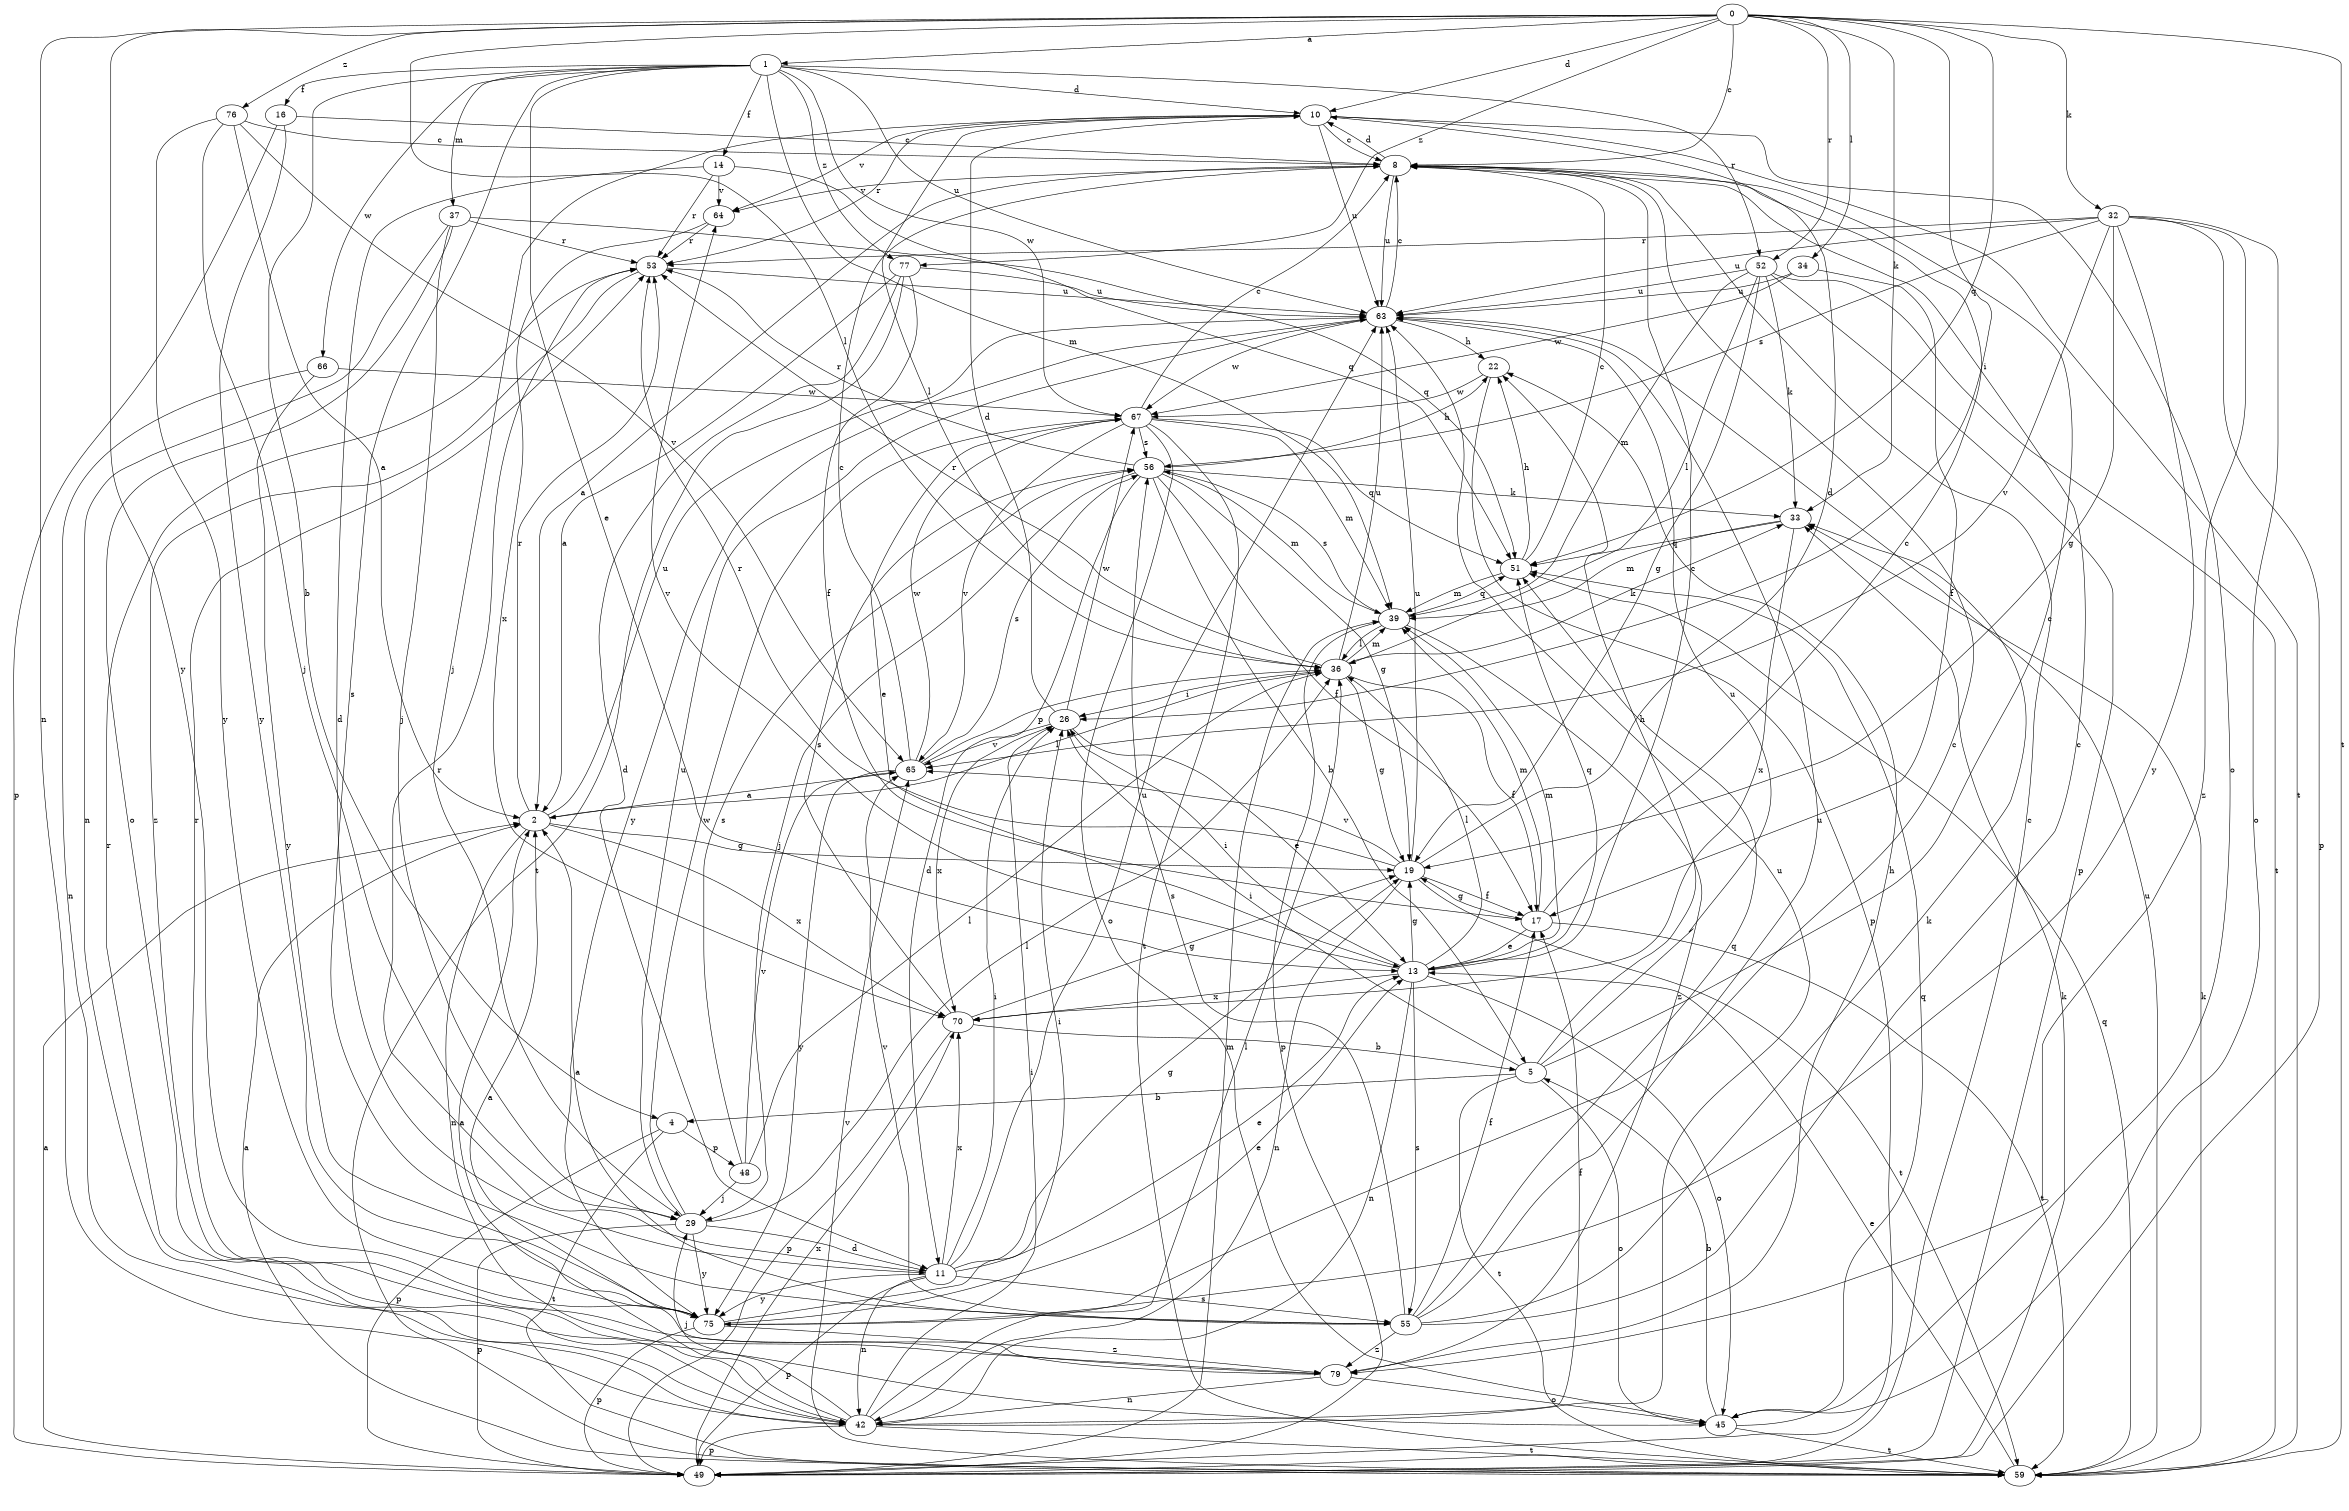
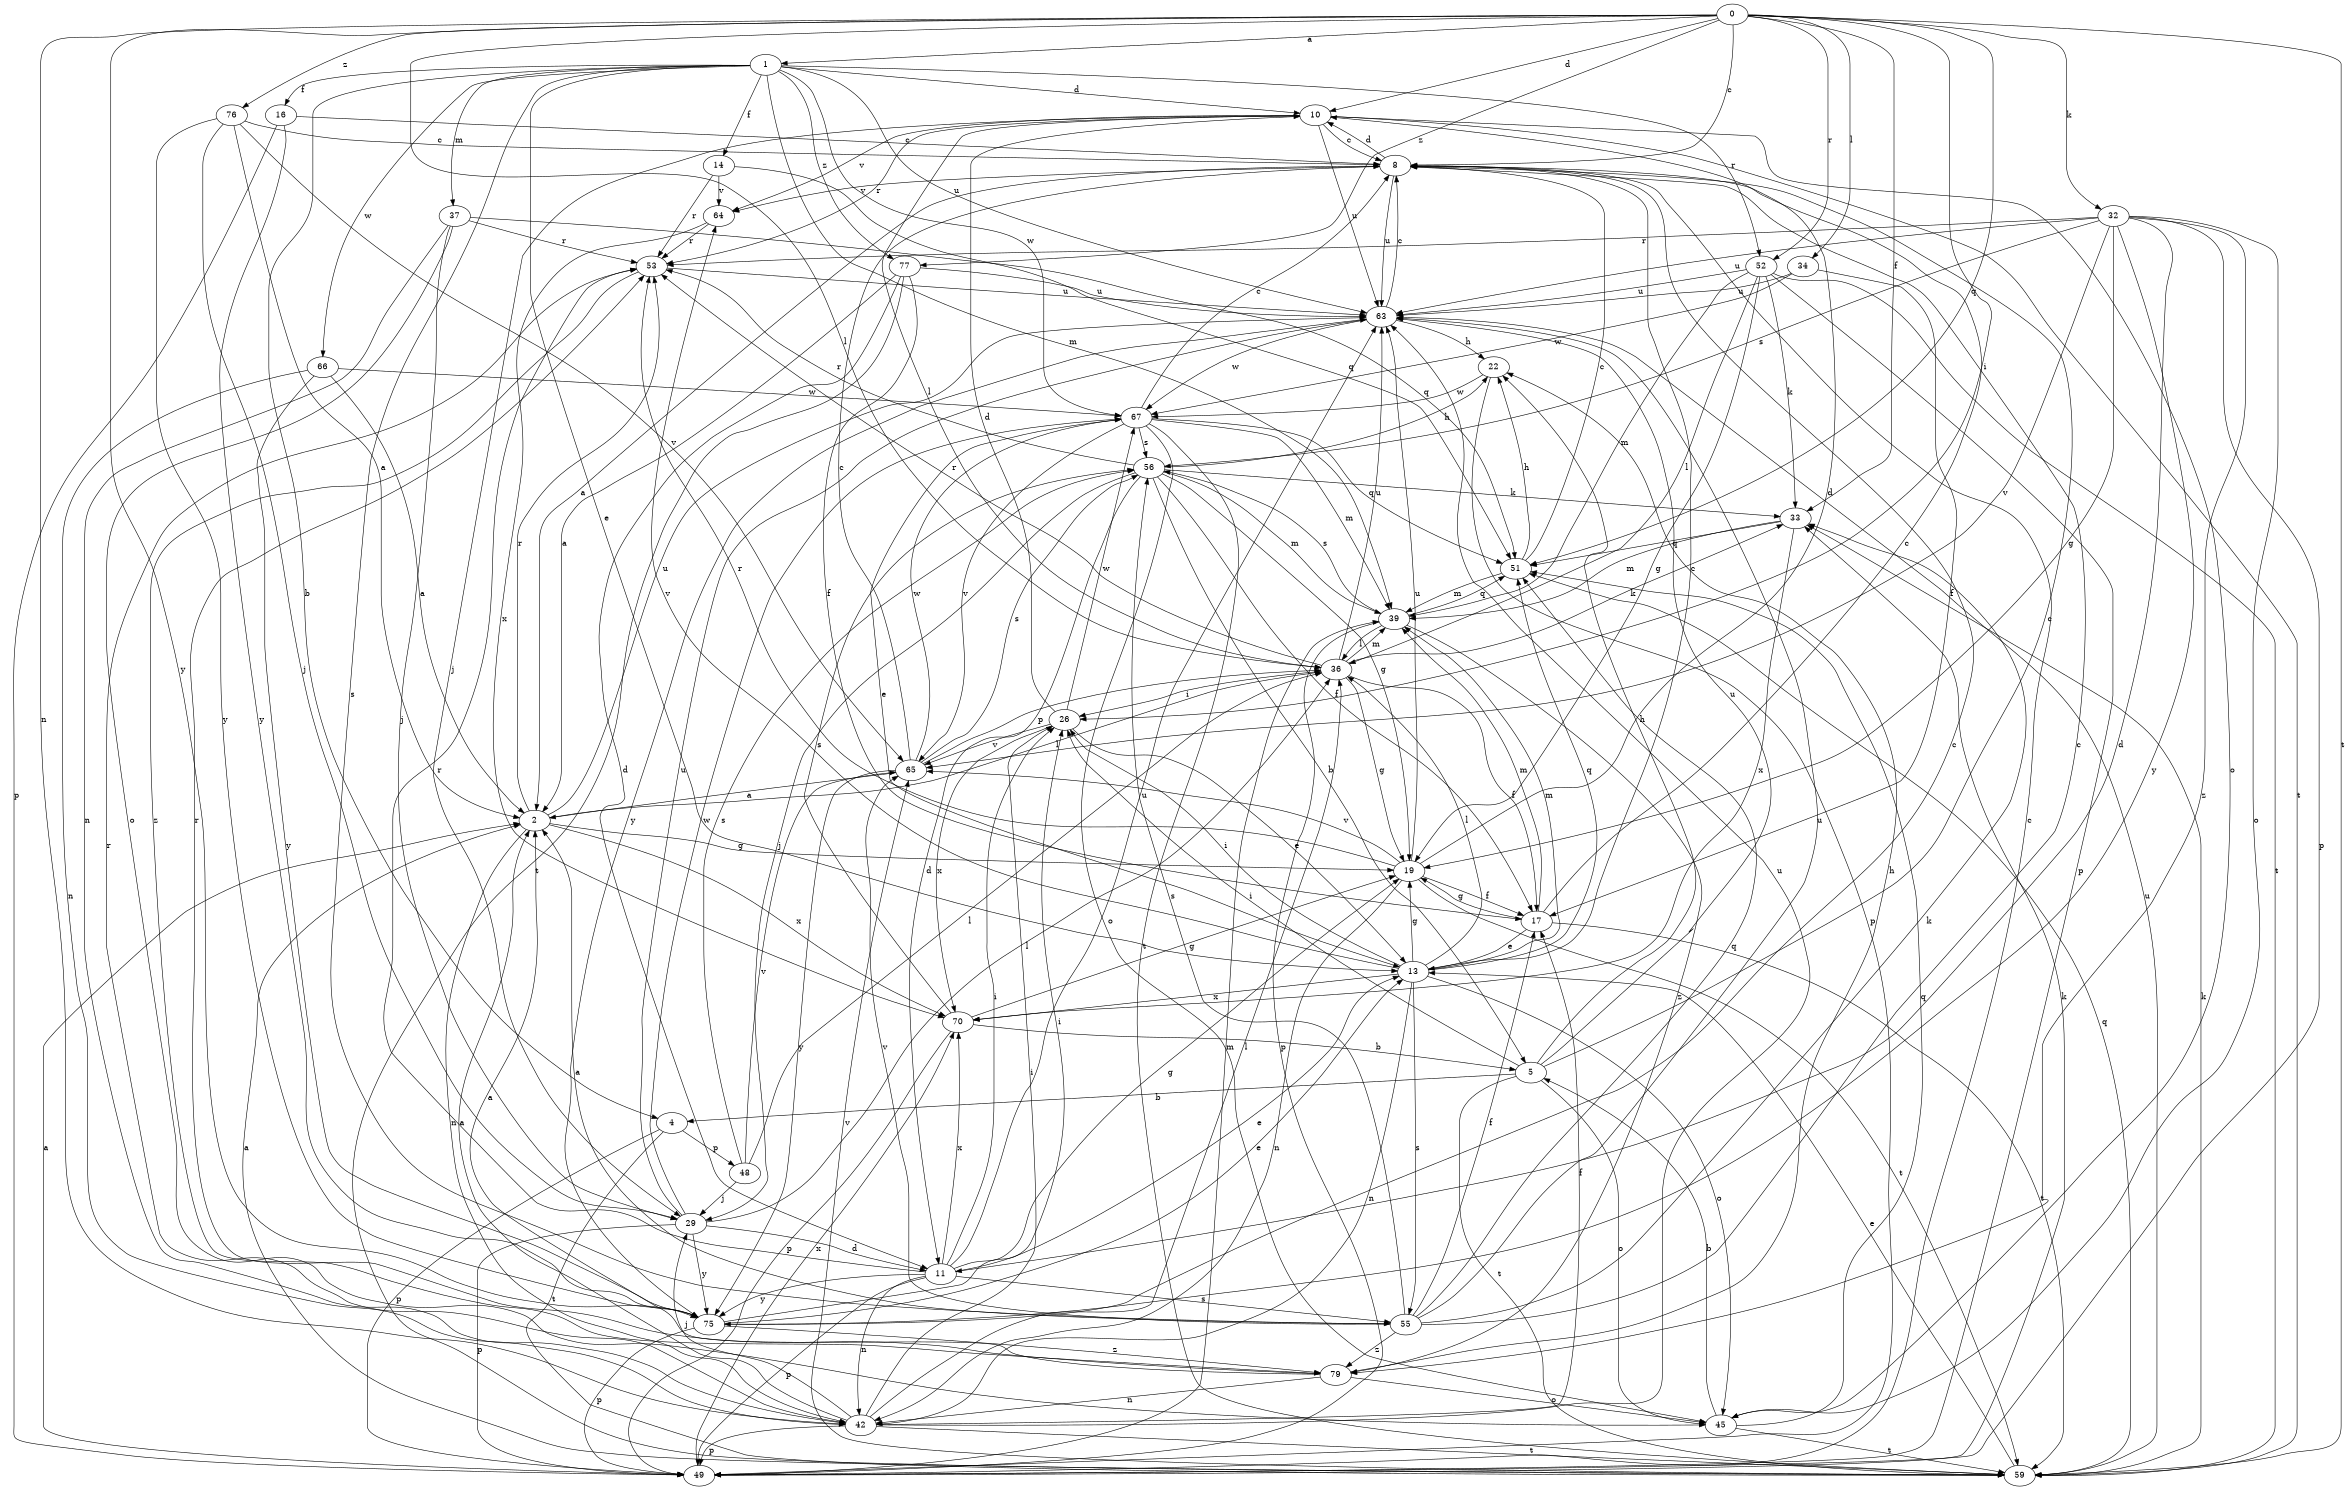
edge "0" -> "33": label "k" -> "f"
edge "66" -> "2": added, label "a"
edge "14" -> "11": now "32" -> "11"
